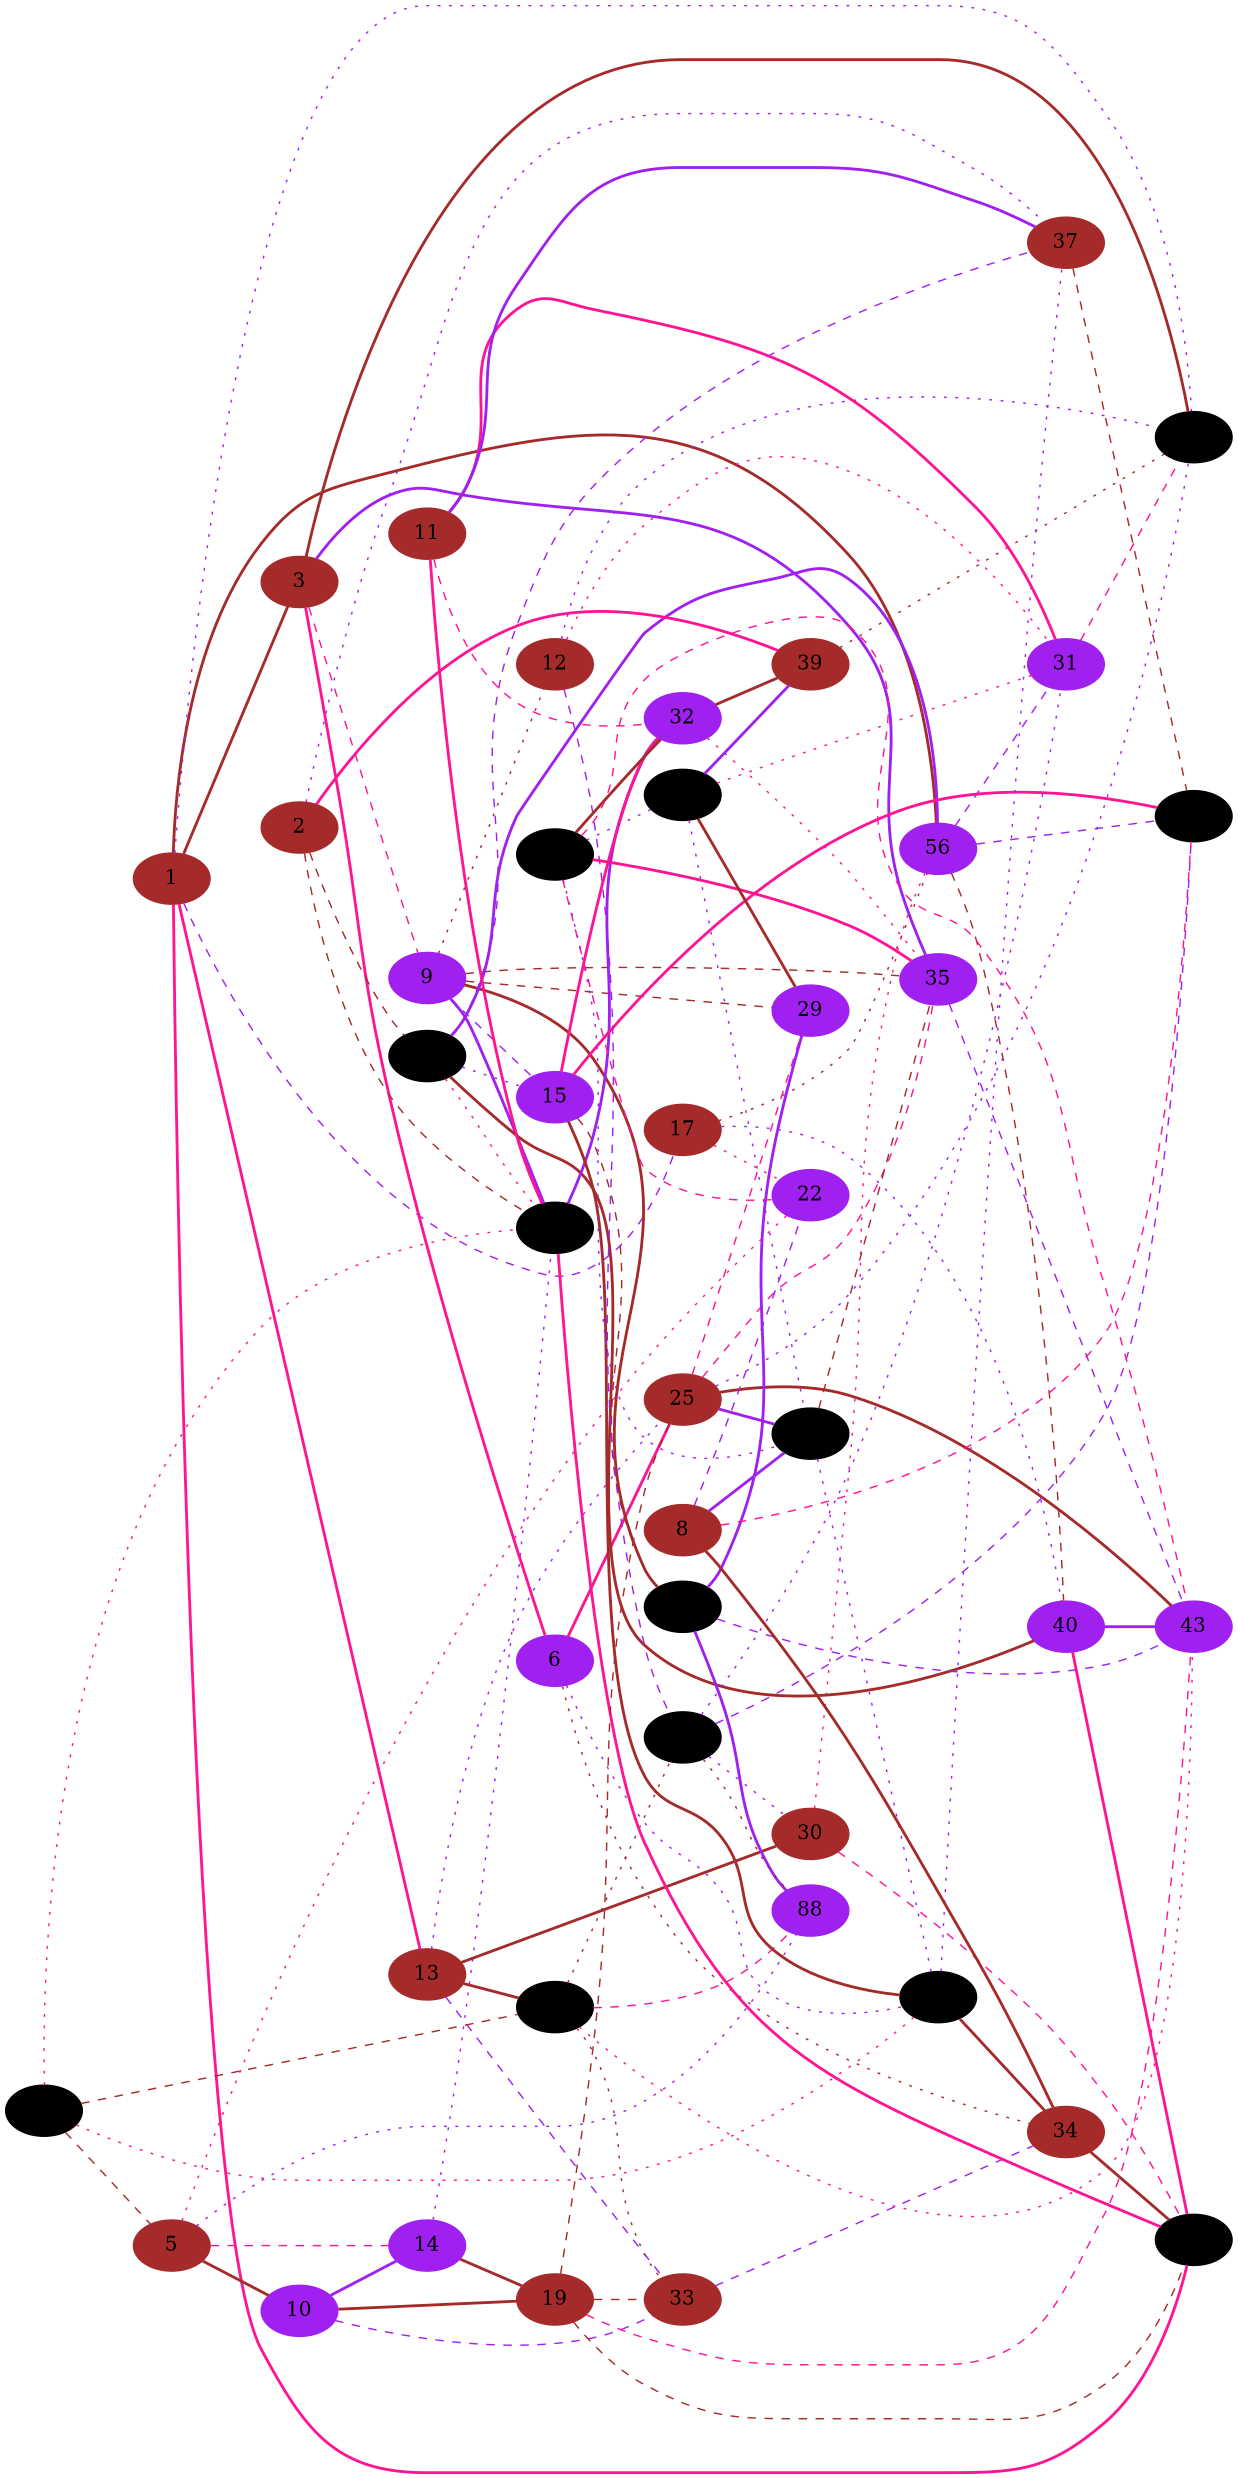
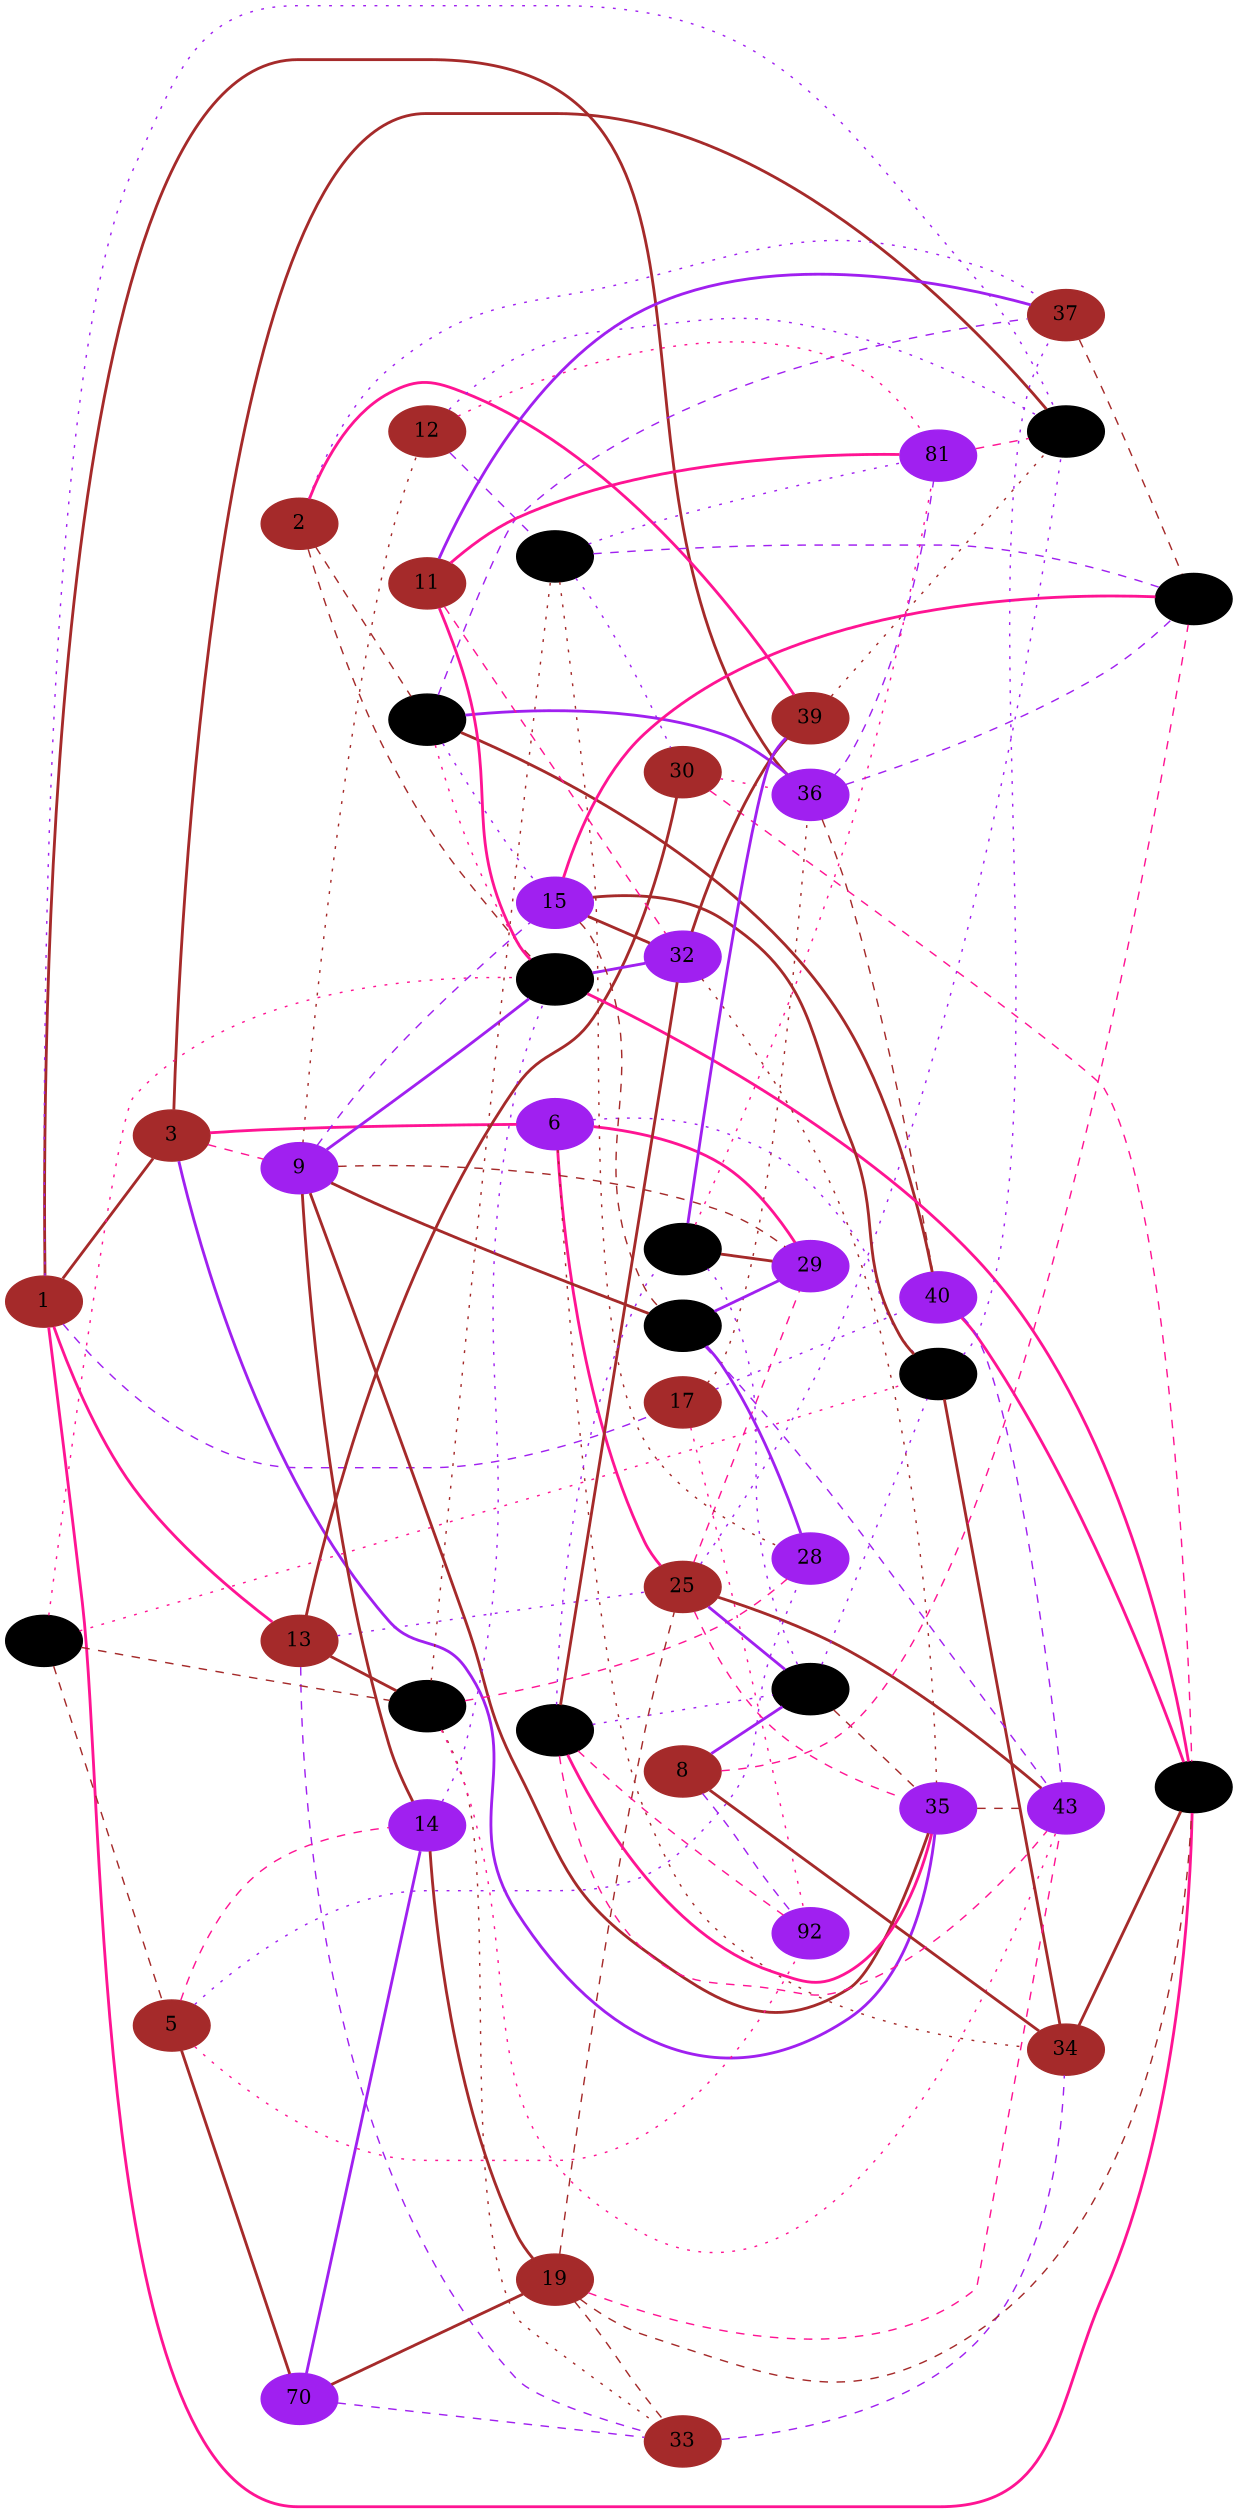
node "31": label "31" -> "81"
edge "32" -- "35": color deeppink -> brown
node "56": label "56" -> "36"
edge "32" -- "15": color deeppink -> brown
edge "9" -- "35": style dashed -> bold
edge "6" -- "29": added
node "22": label "22" -> "92"
edge "35" -- "43": color purple -> brown
edge "9" -- "14": added
edge "40" -- "43": style bold -> dashed
node "88": label "88" -> "28"
node "10": label "10" -> "70"
